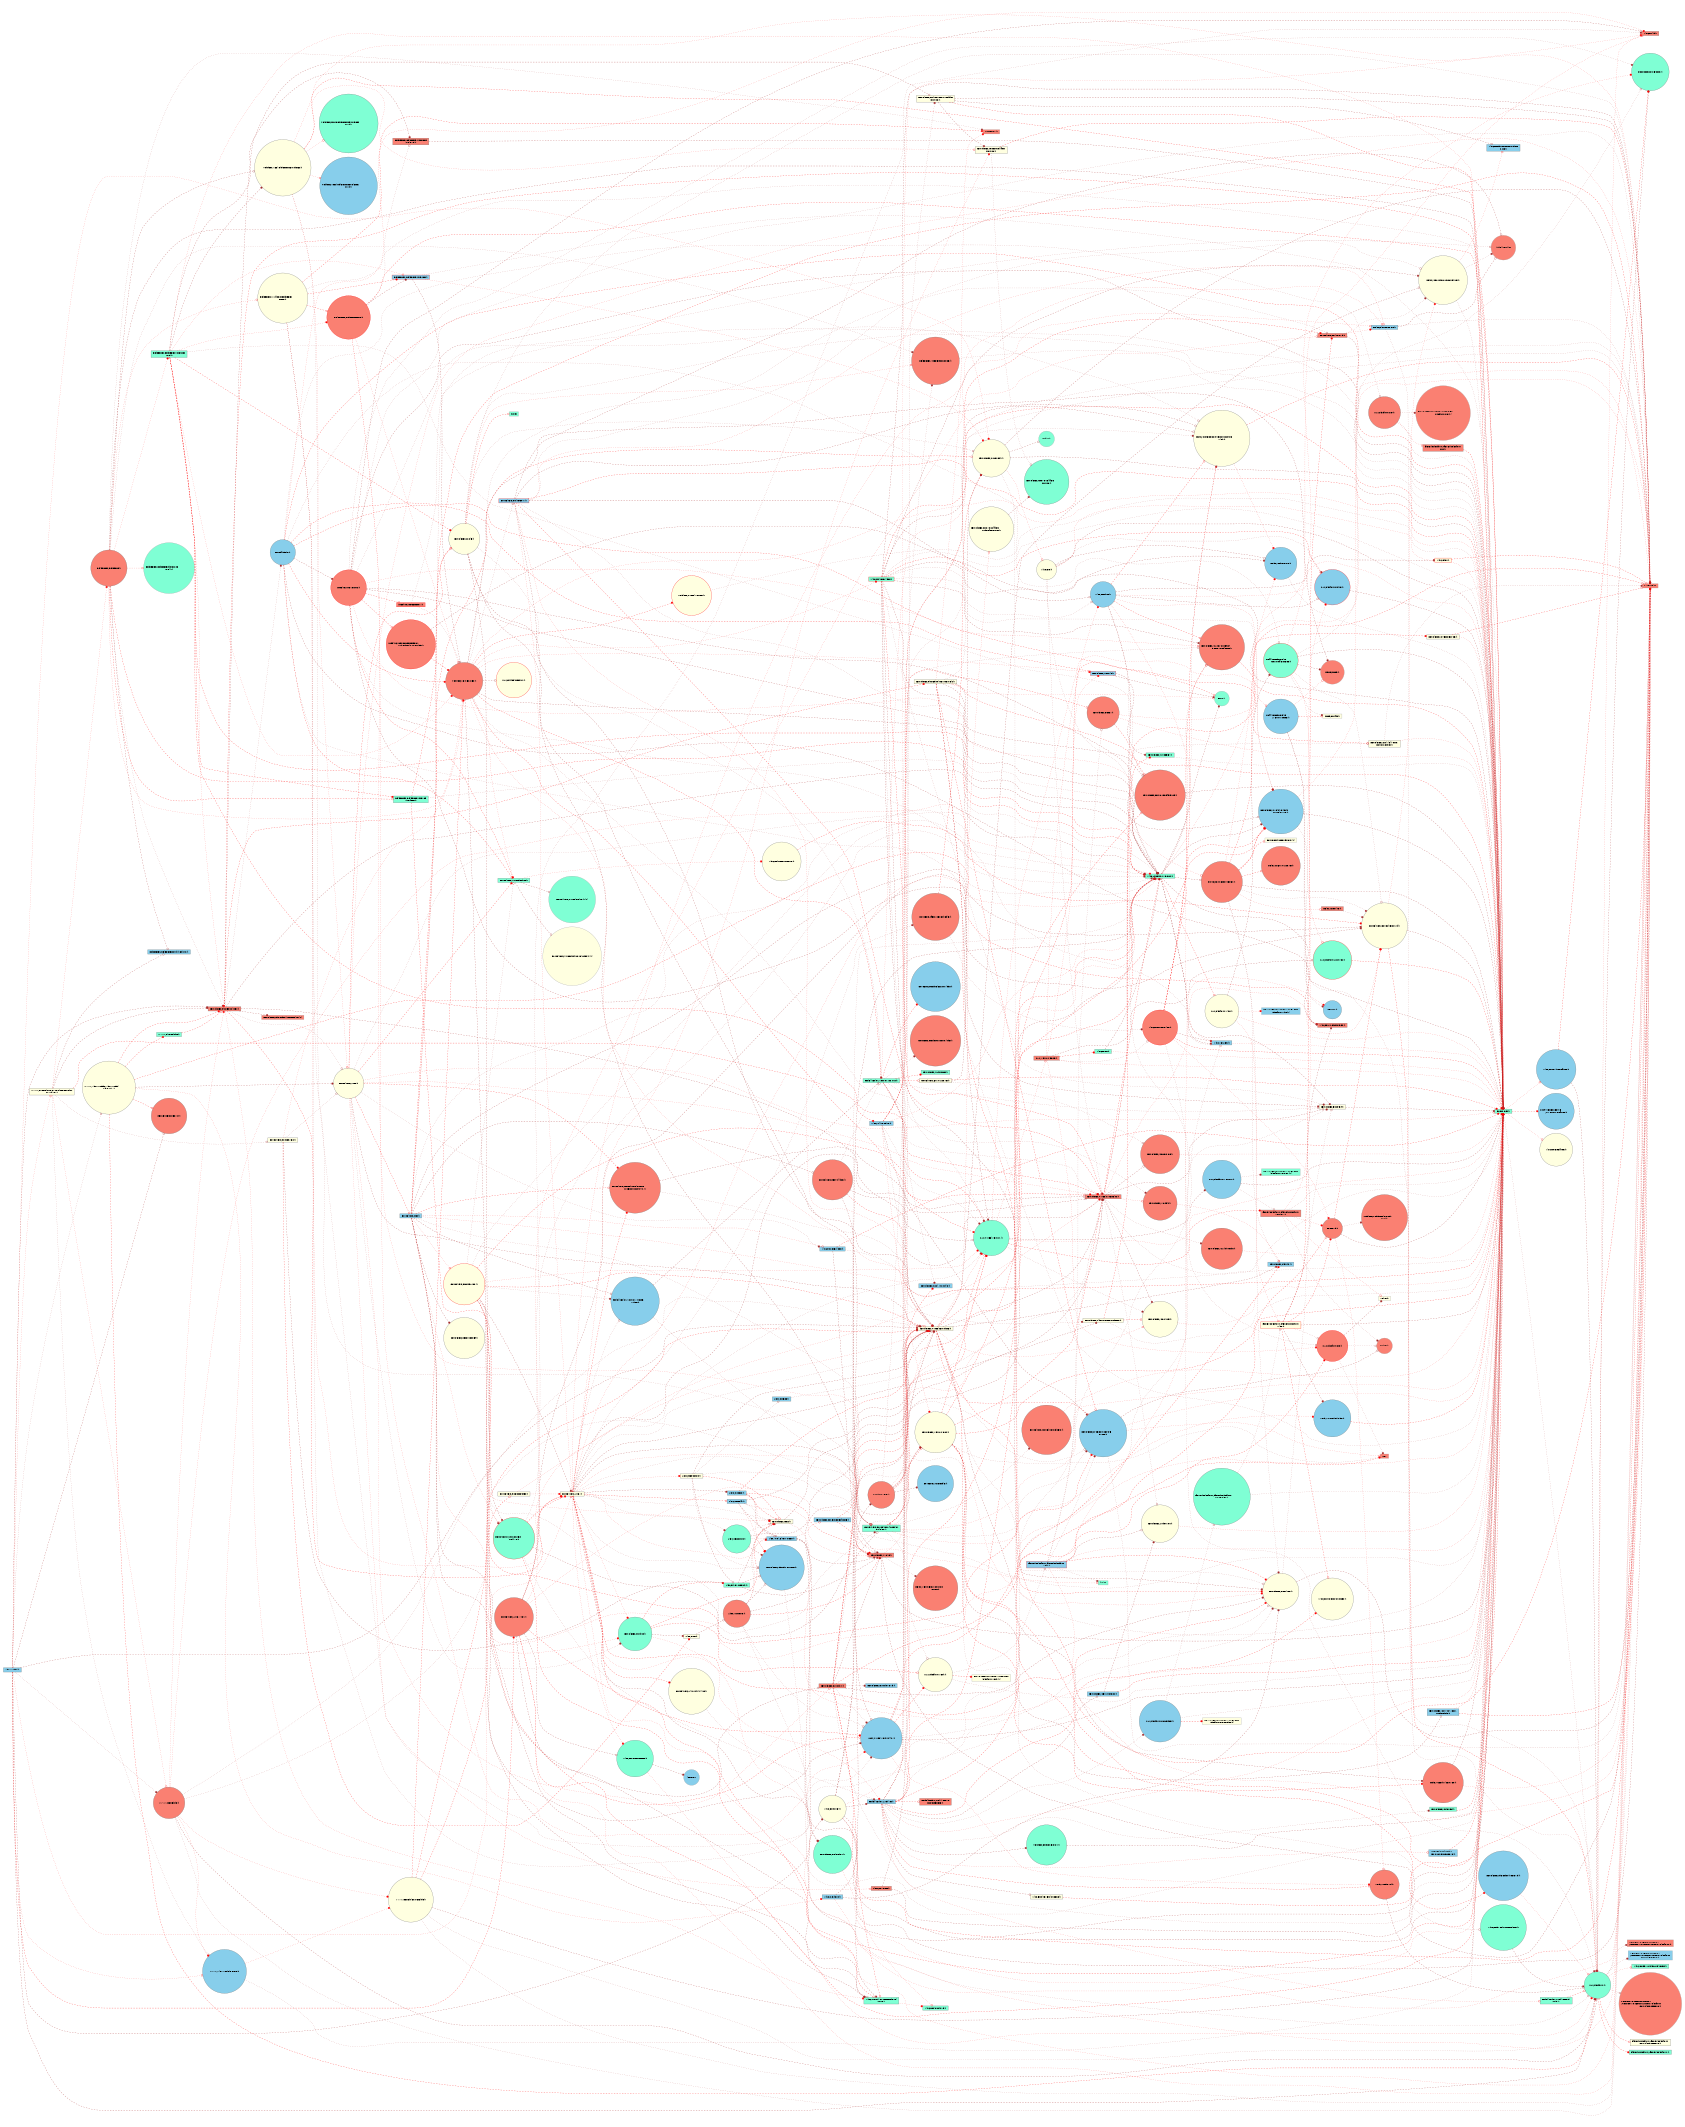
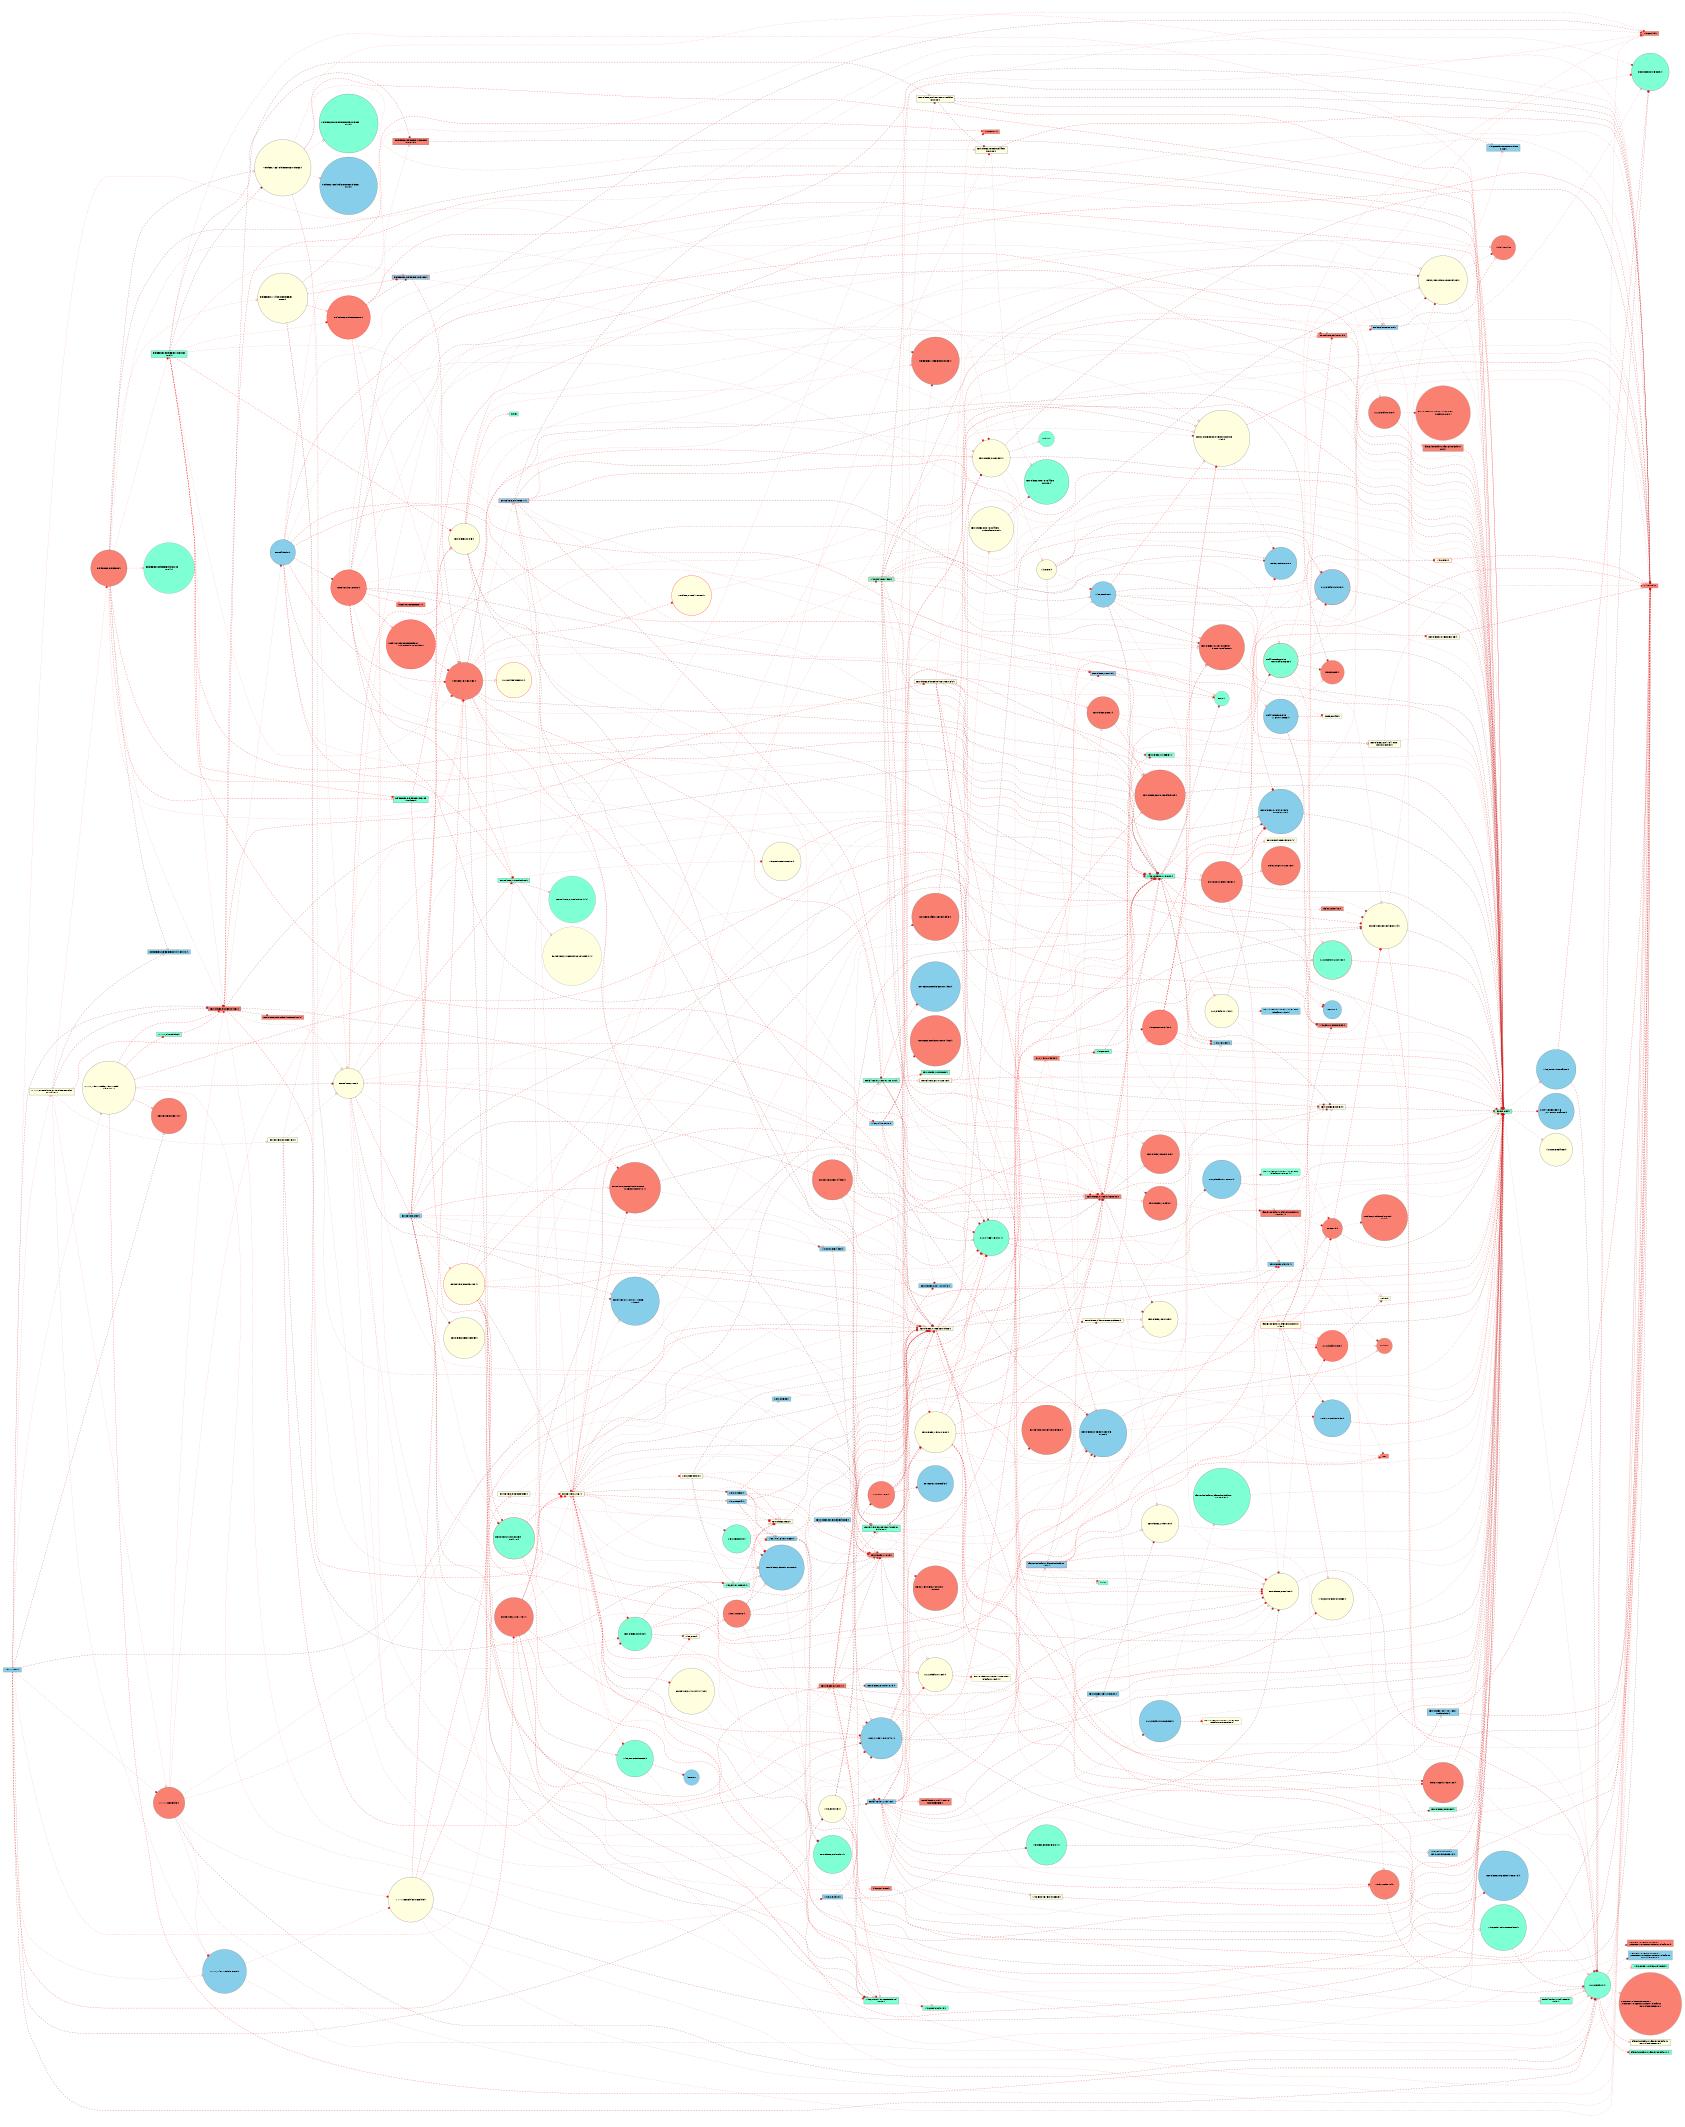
edge "Delegates/Delegate.h" -> "AutoRTFM.h": removed
edge "Containers/StringConv.h" -> "initializer_list": now "Containers/StringConv.h" -> "type_traits"
edge "HAL/MemoryBase.h" -> "Misc/CString.h": now "Misc/Crc.h" -> "Misc/CString.h"
node "Templates/IsArithmetic.h": removed
